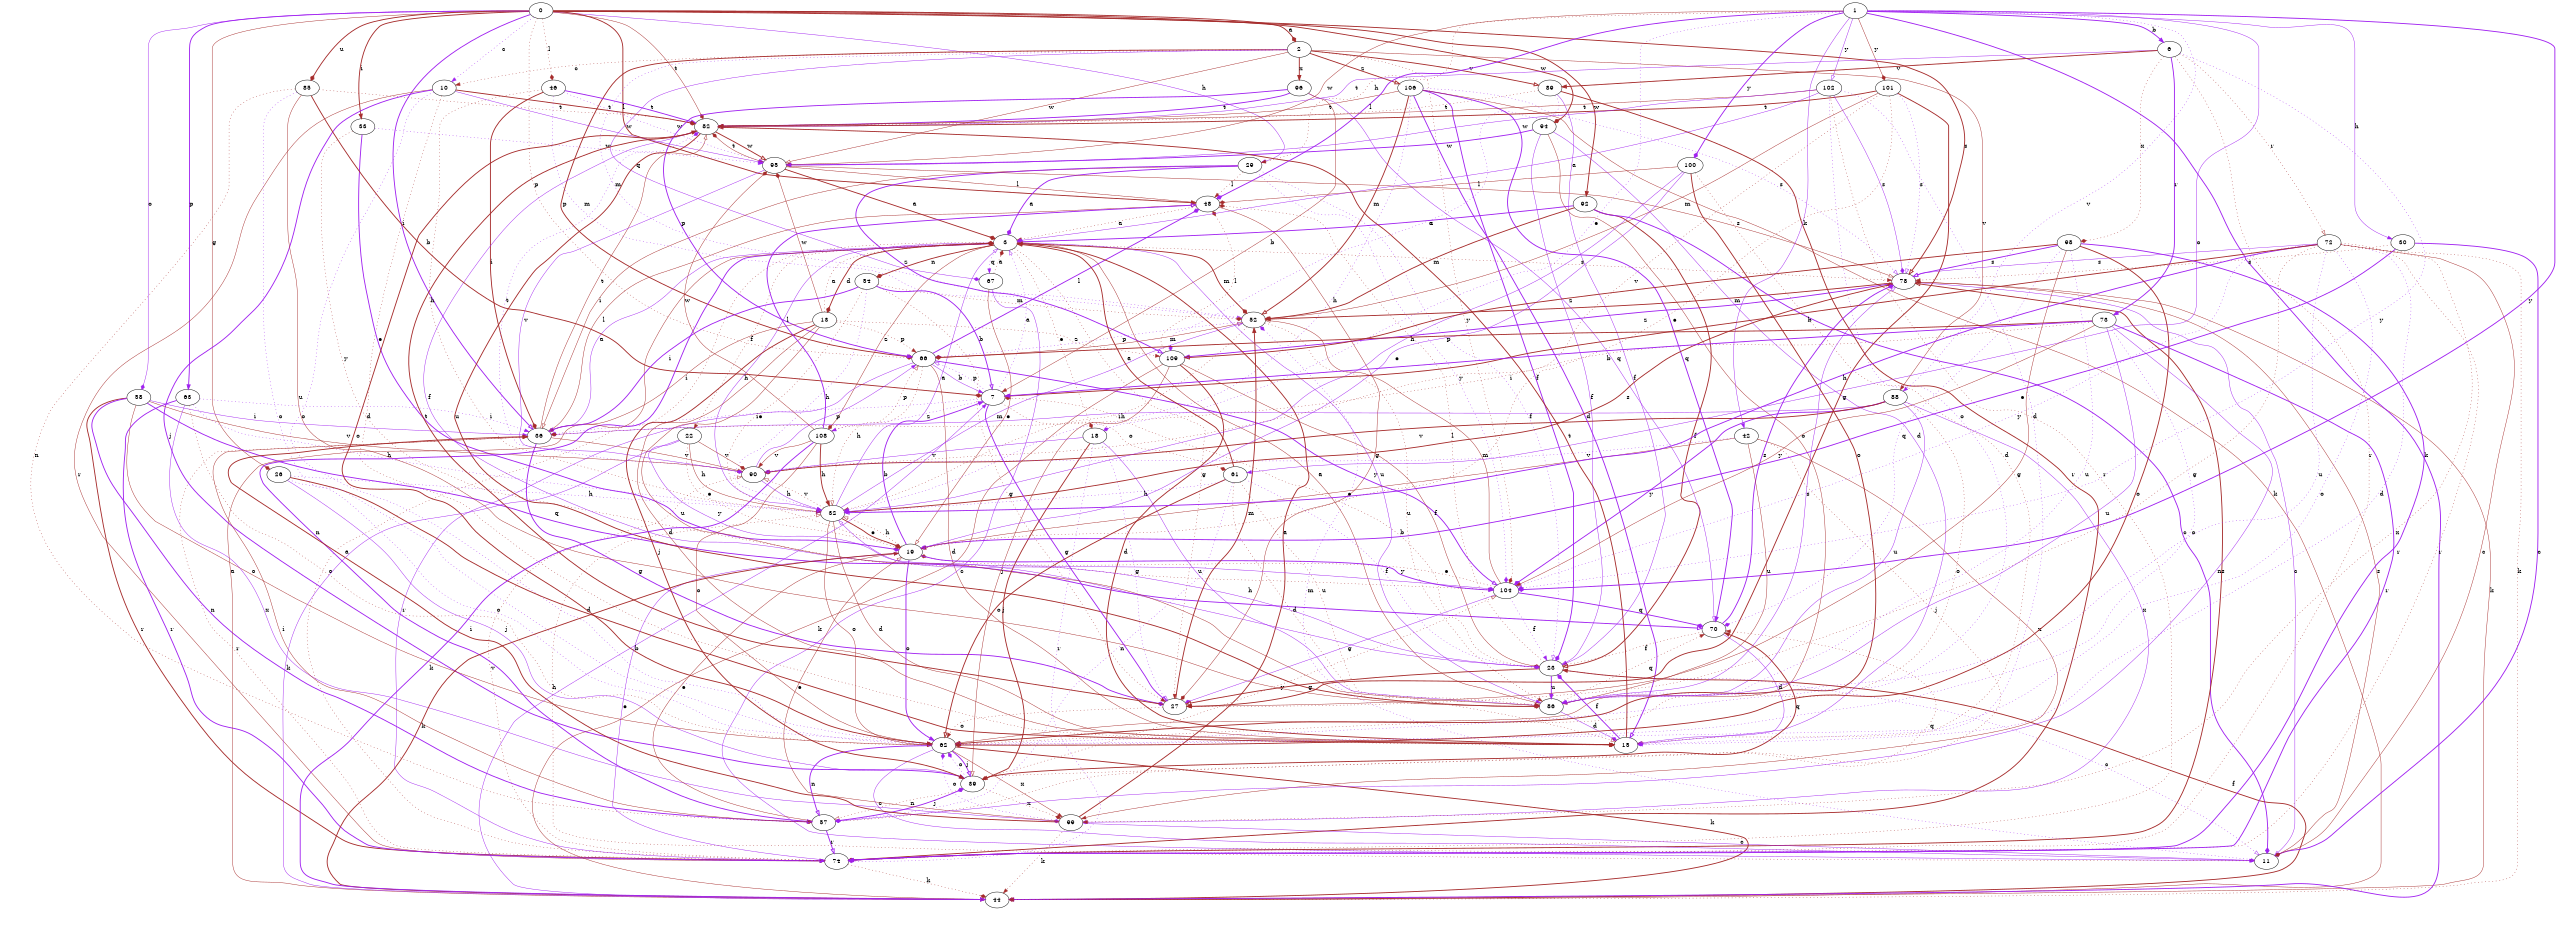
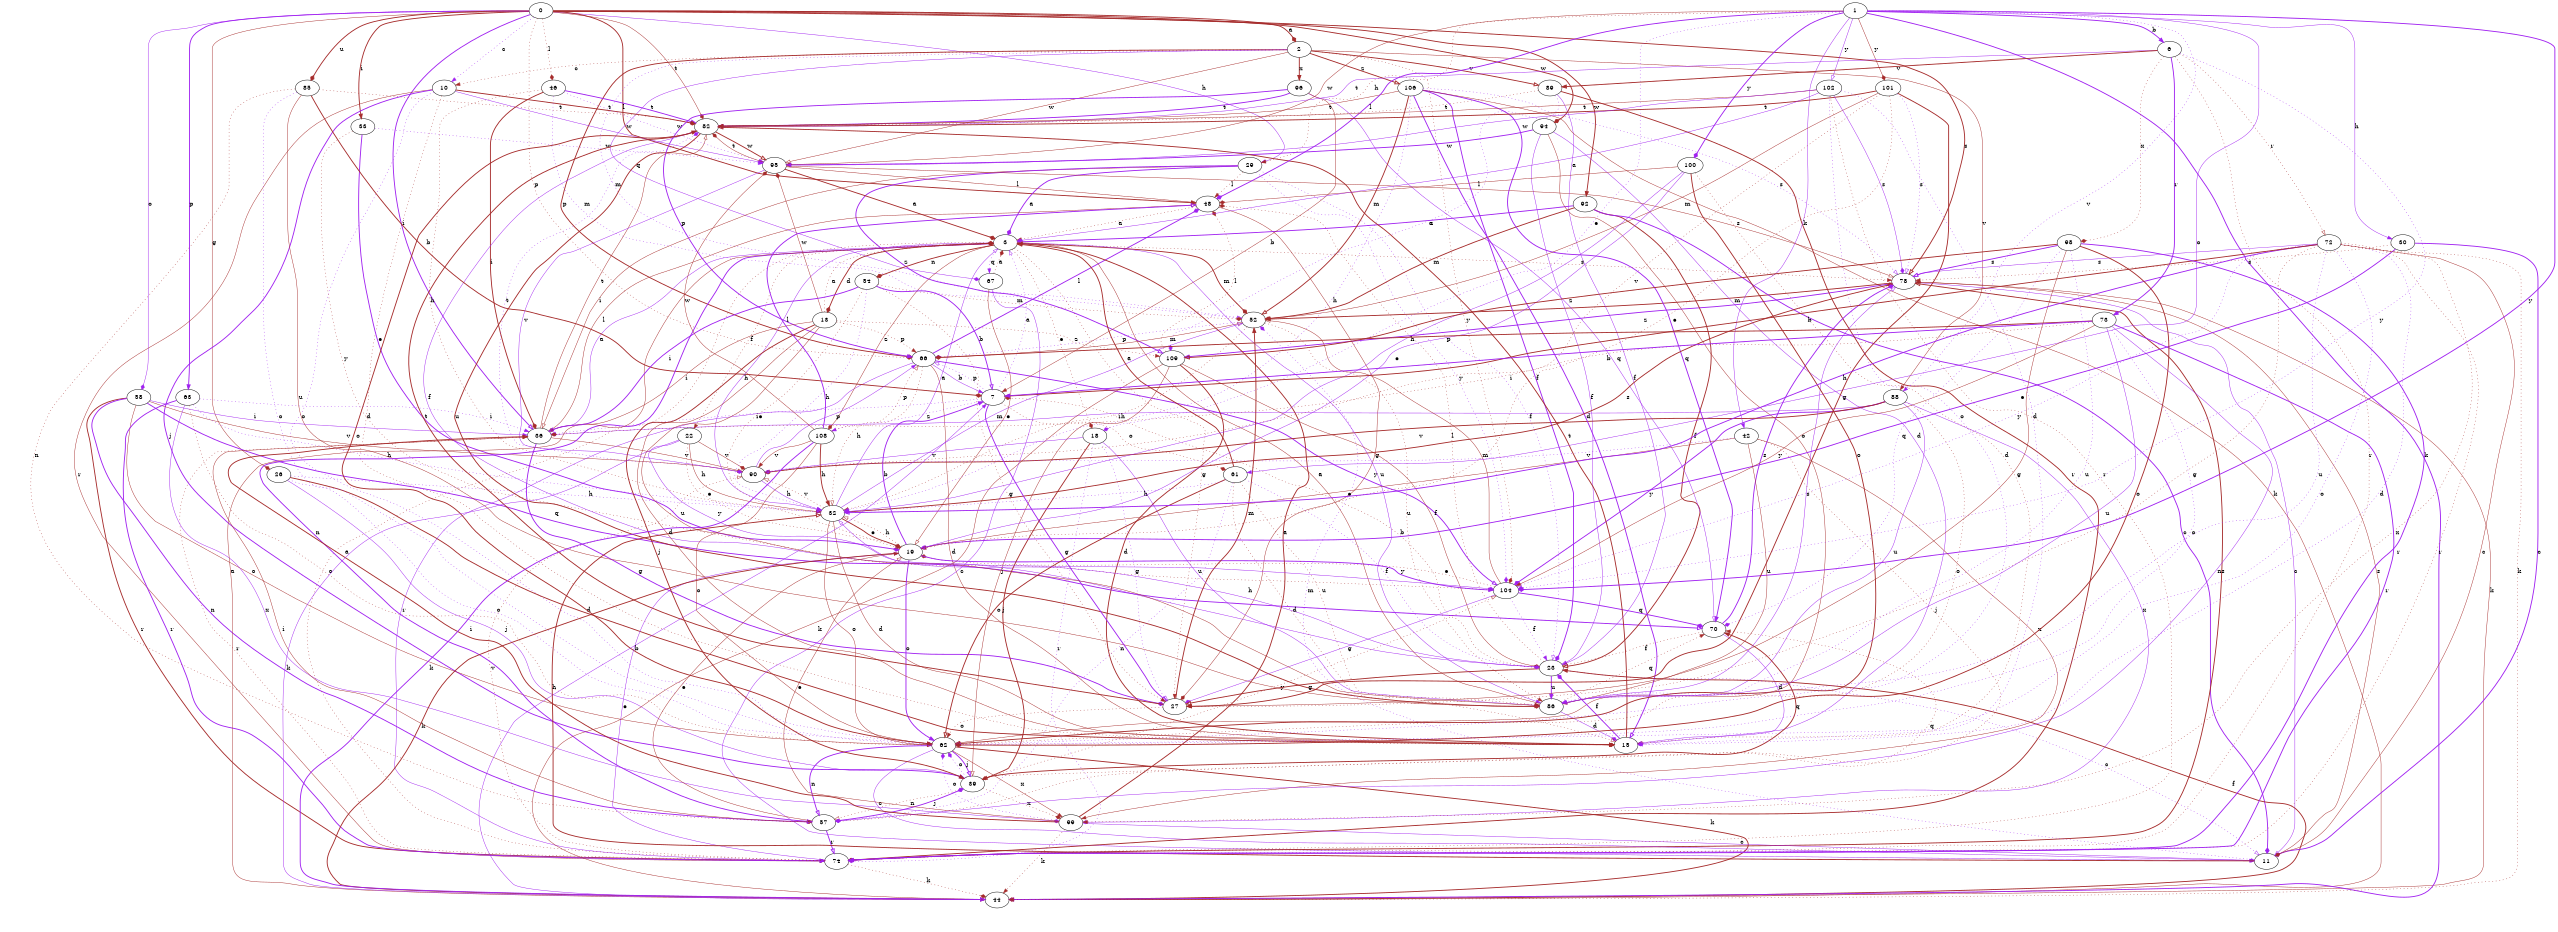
edge "11" -> "32": style dotted -> bold
